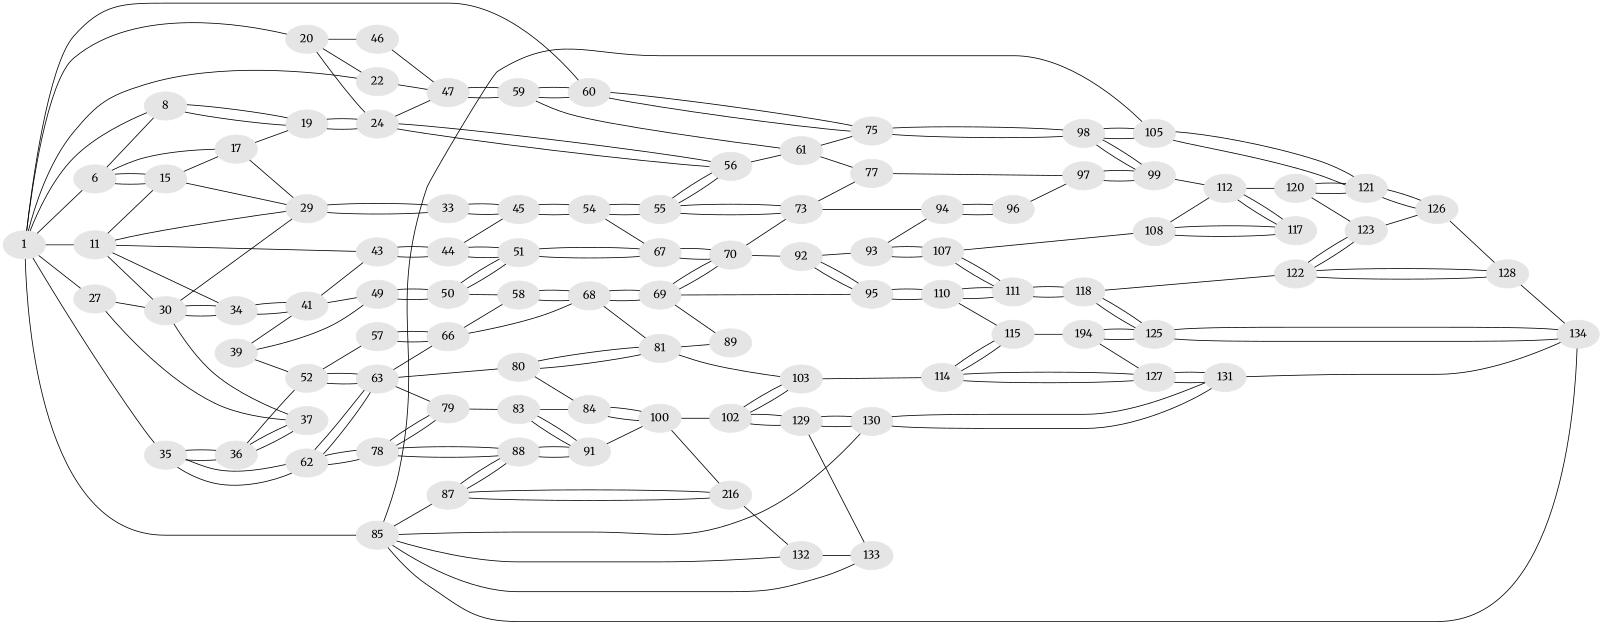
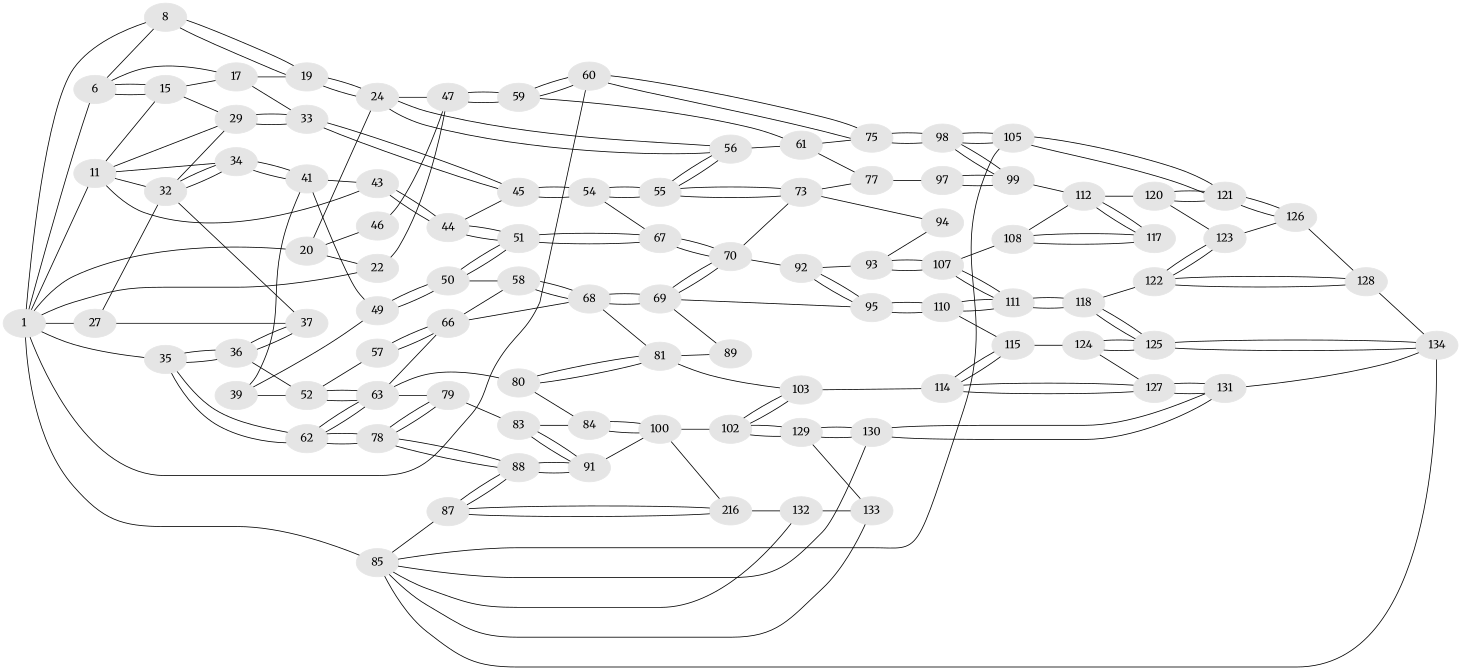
edge "17" -- "29": now "17" -- "33"
node "96": removed
node "30": label "30" -> "32"
node "194": label "194" -> "124"
